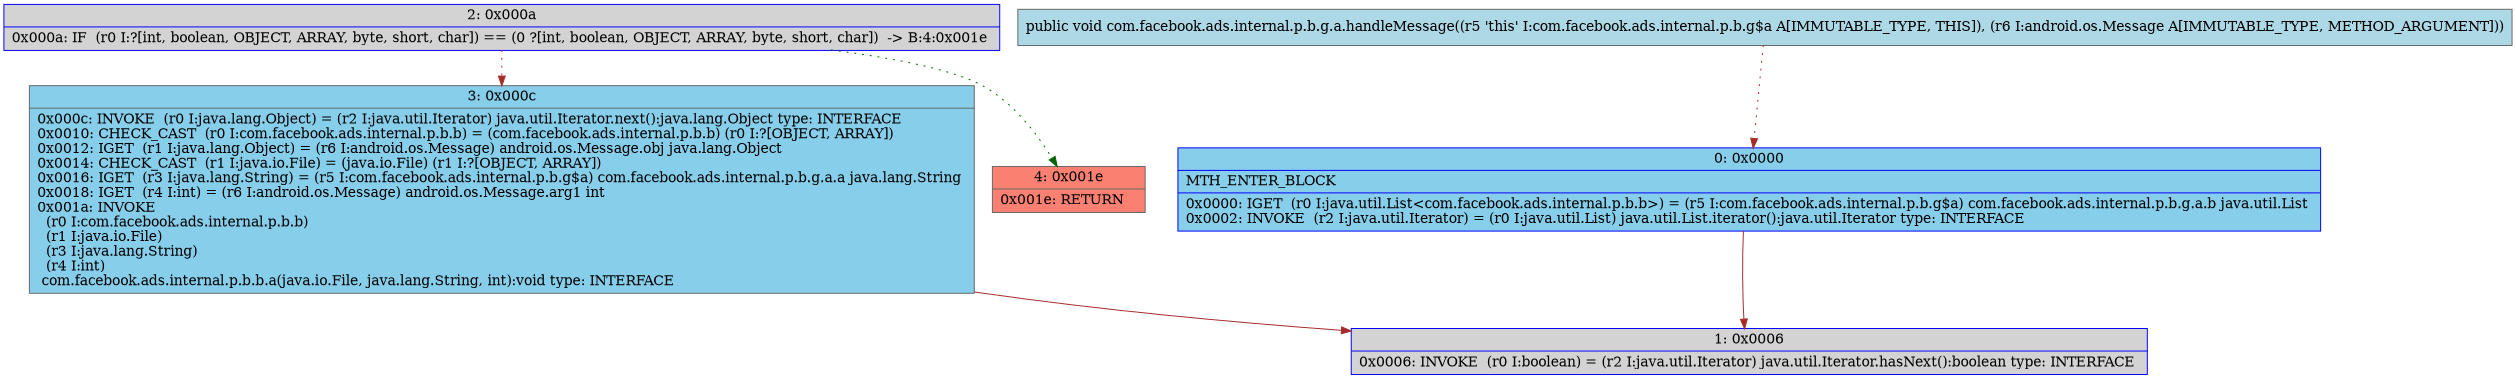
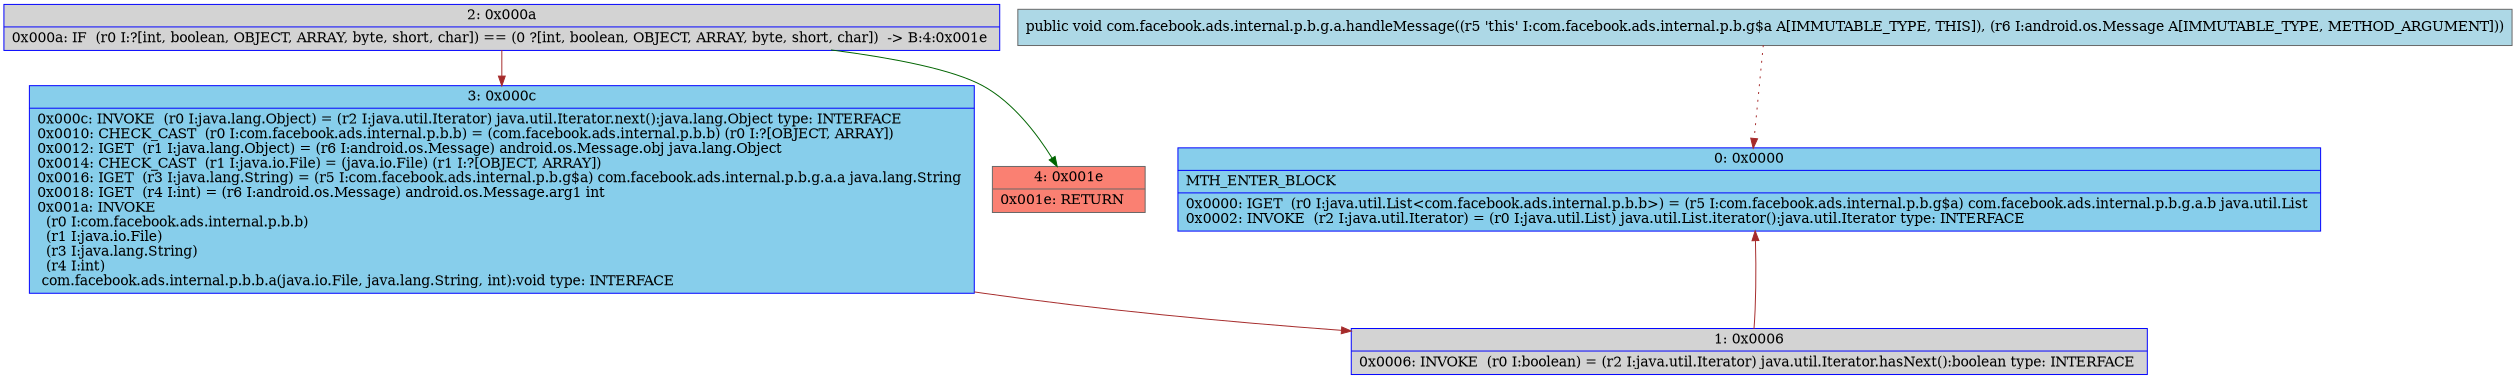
edge "2: 0x000a" -> "3: 0x000c": style dotted -> solid
edge "2: 0x000a" -> "4: 0x001e": style dotted -> solid
node "3: 0x000c": color gray40 -> blue
edge "0: 0x0000" -> "1: 0x0006": reversed
